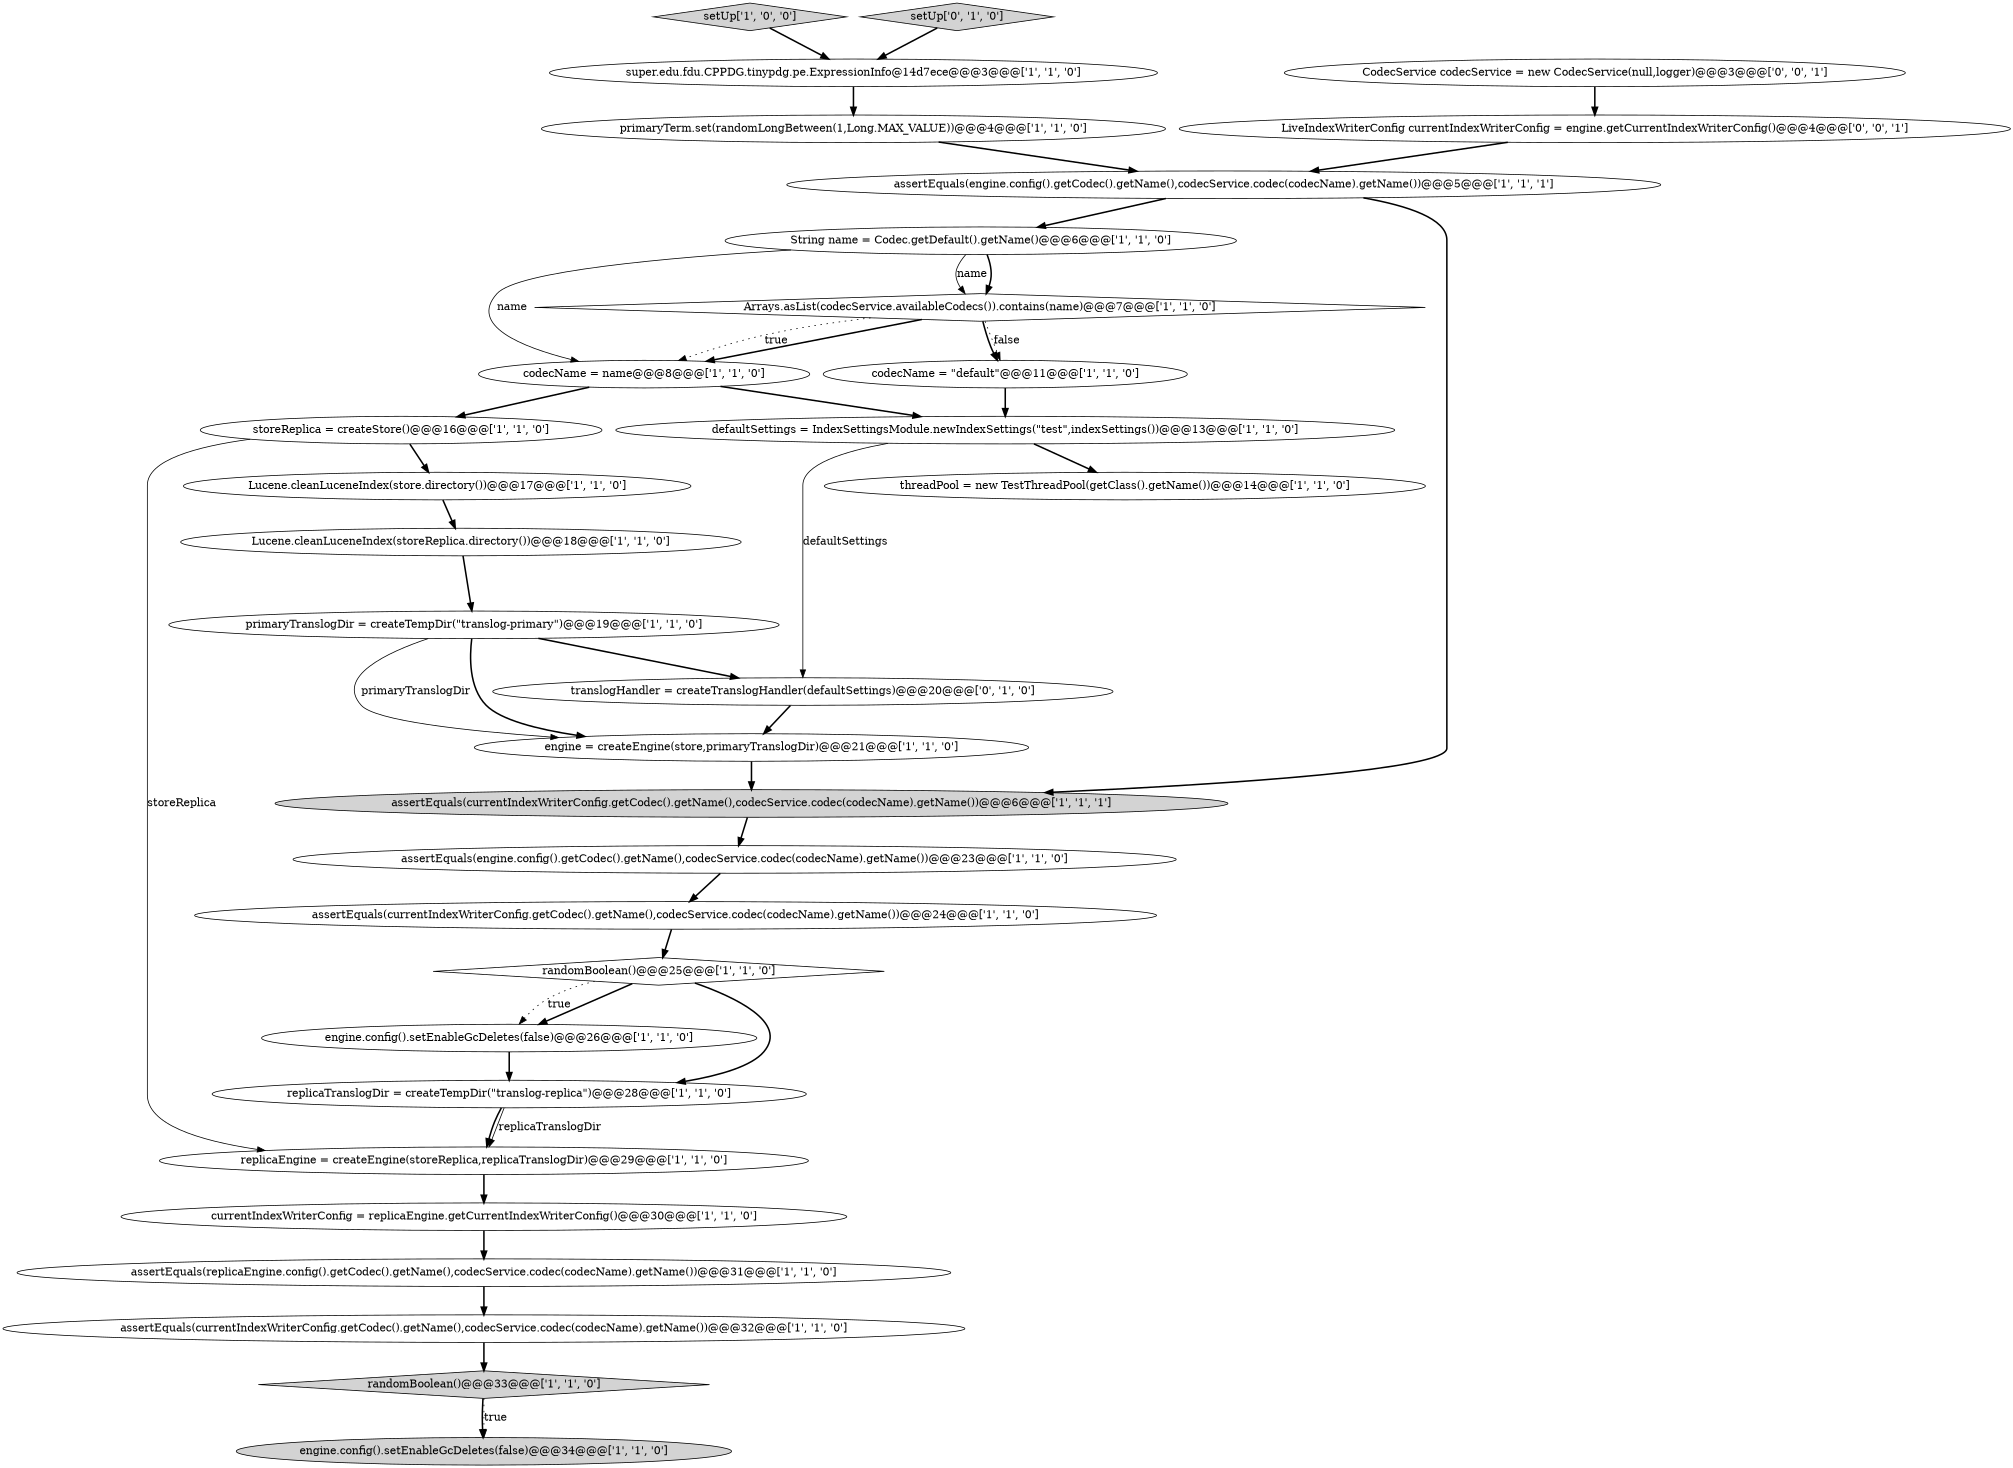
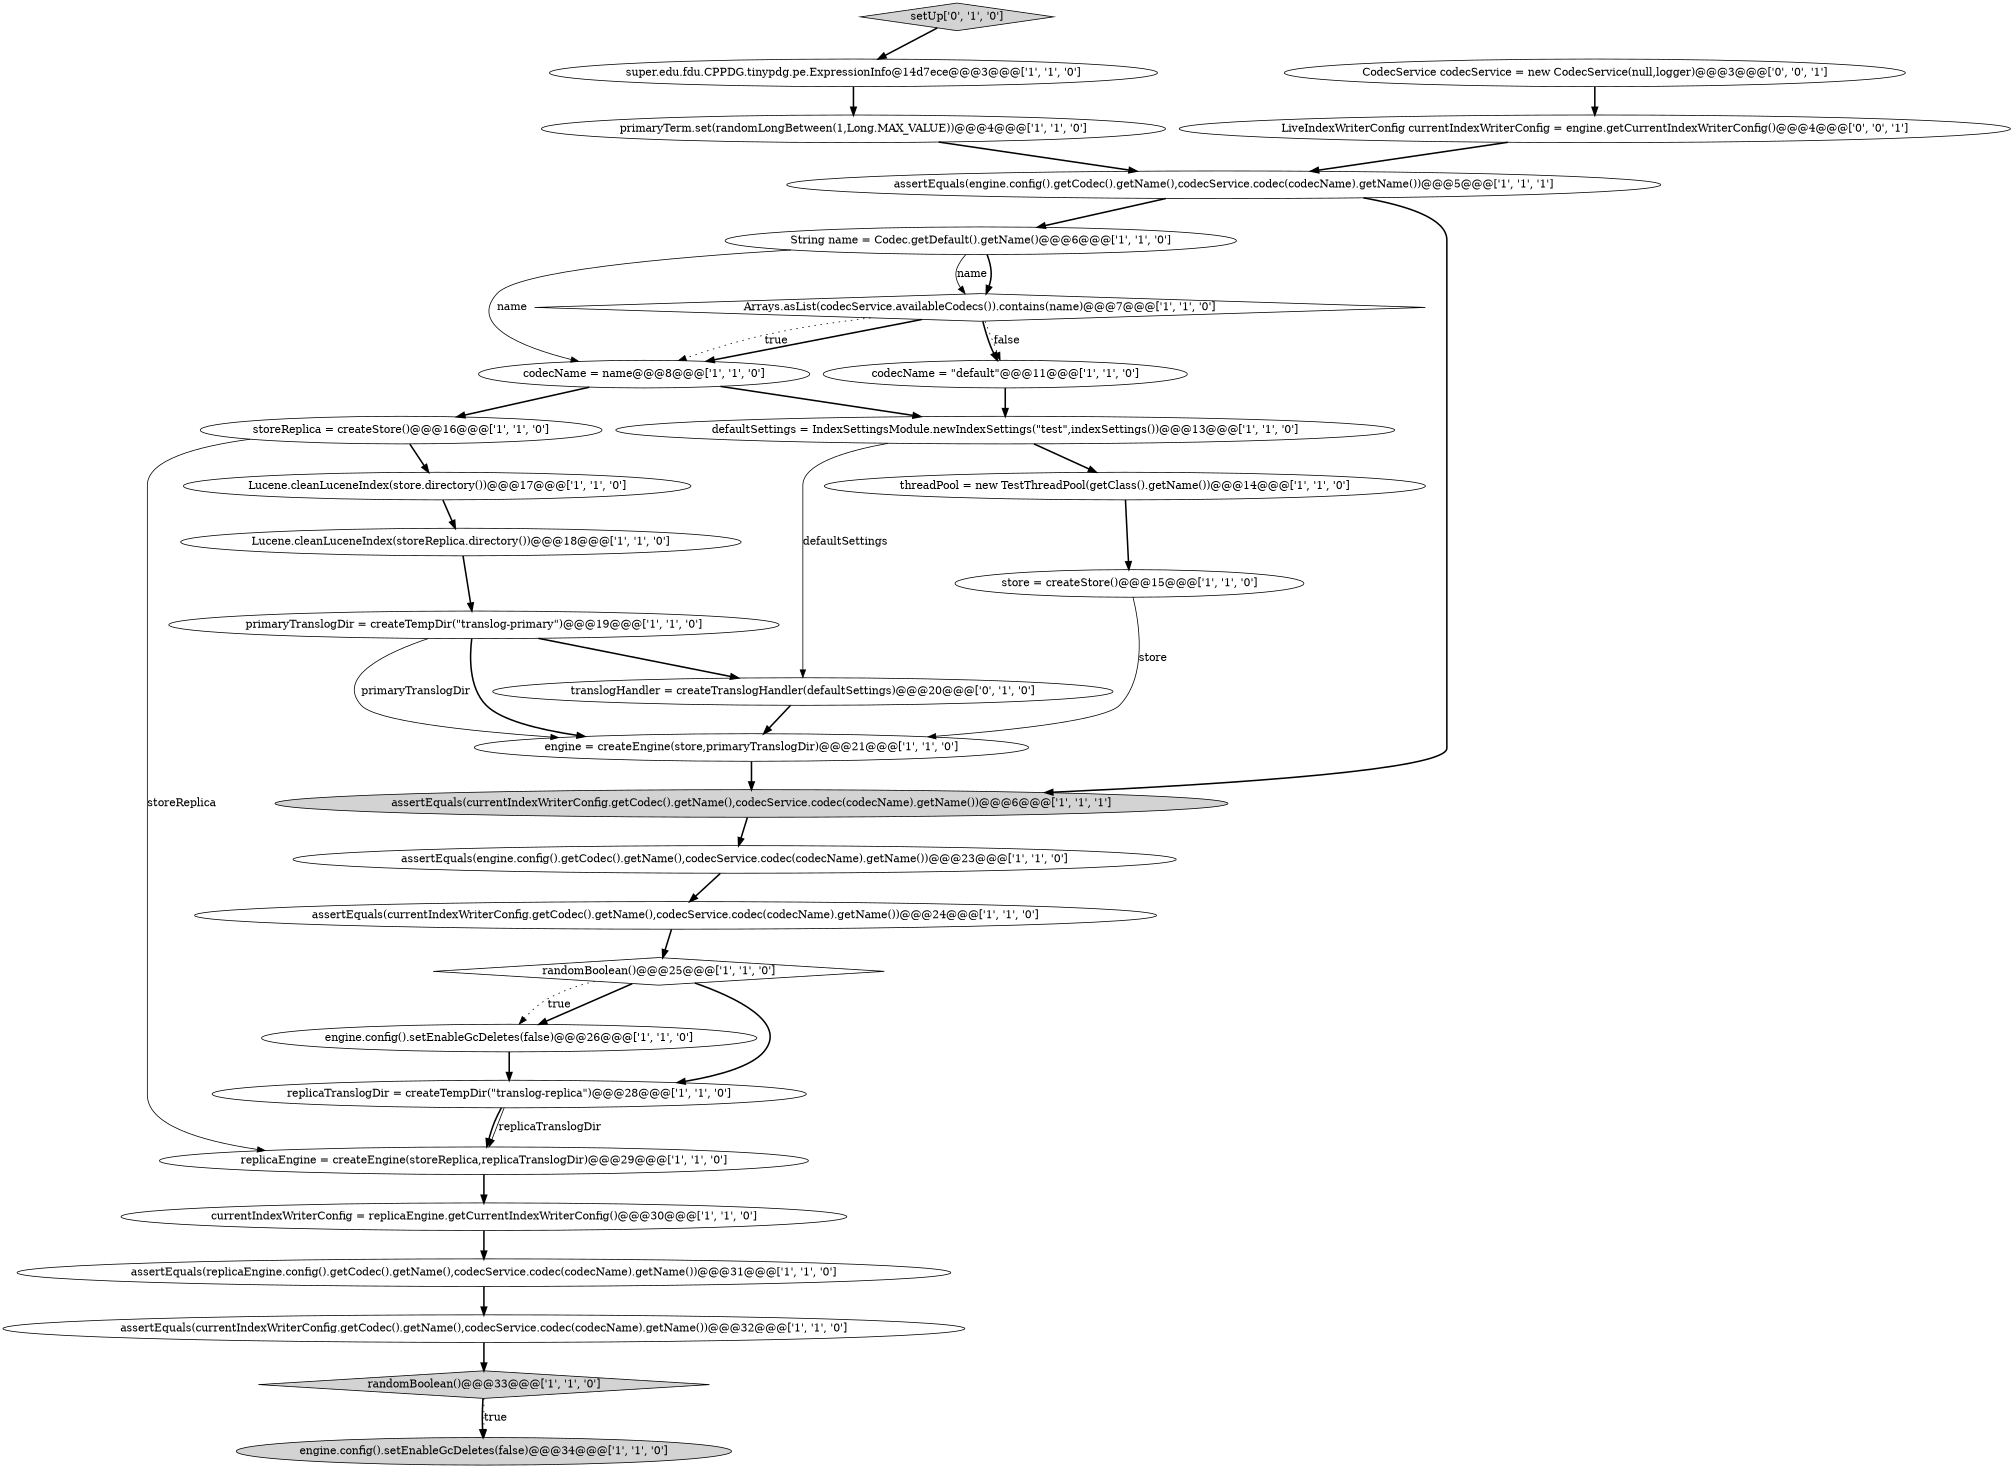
node "setUp['1', '0', '0']": removed
node "store = createStore()@@@15@@@['1', '1', '0']": added
